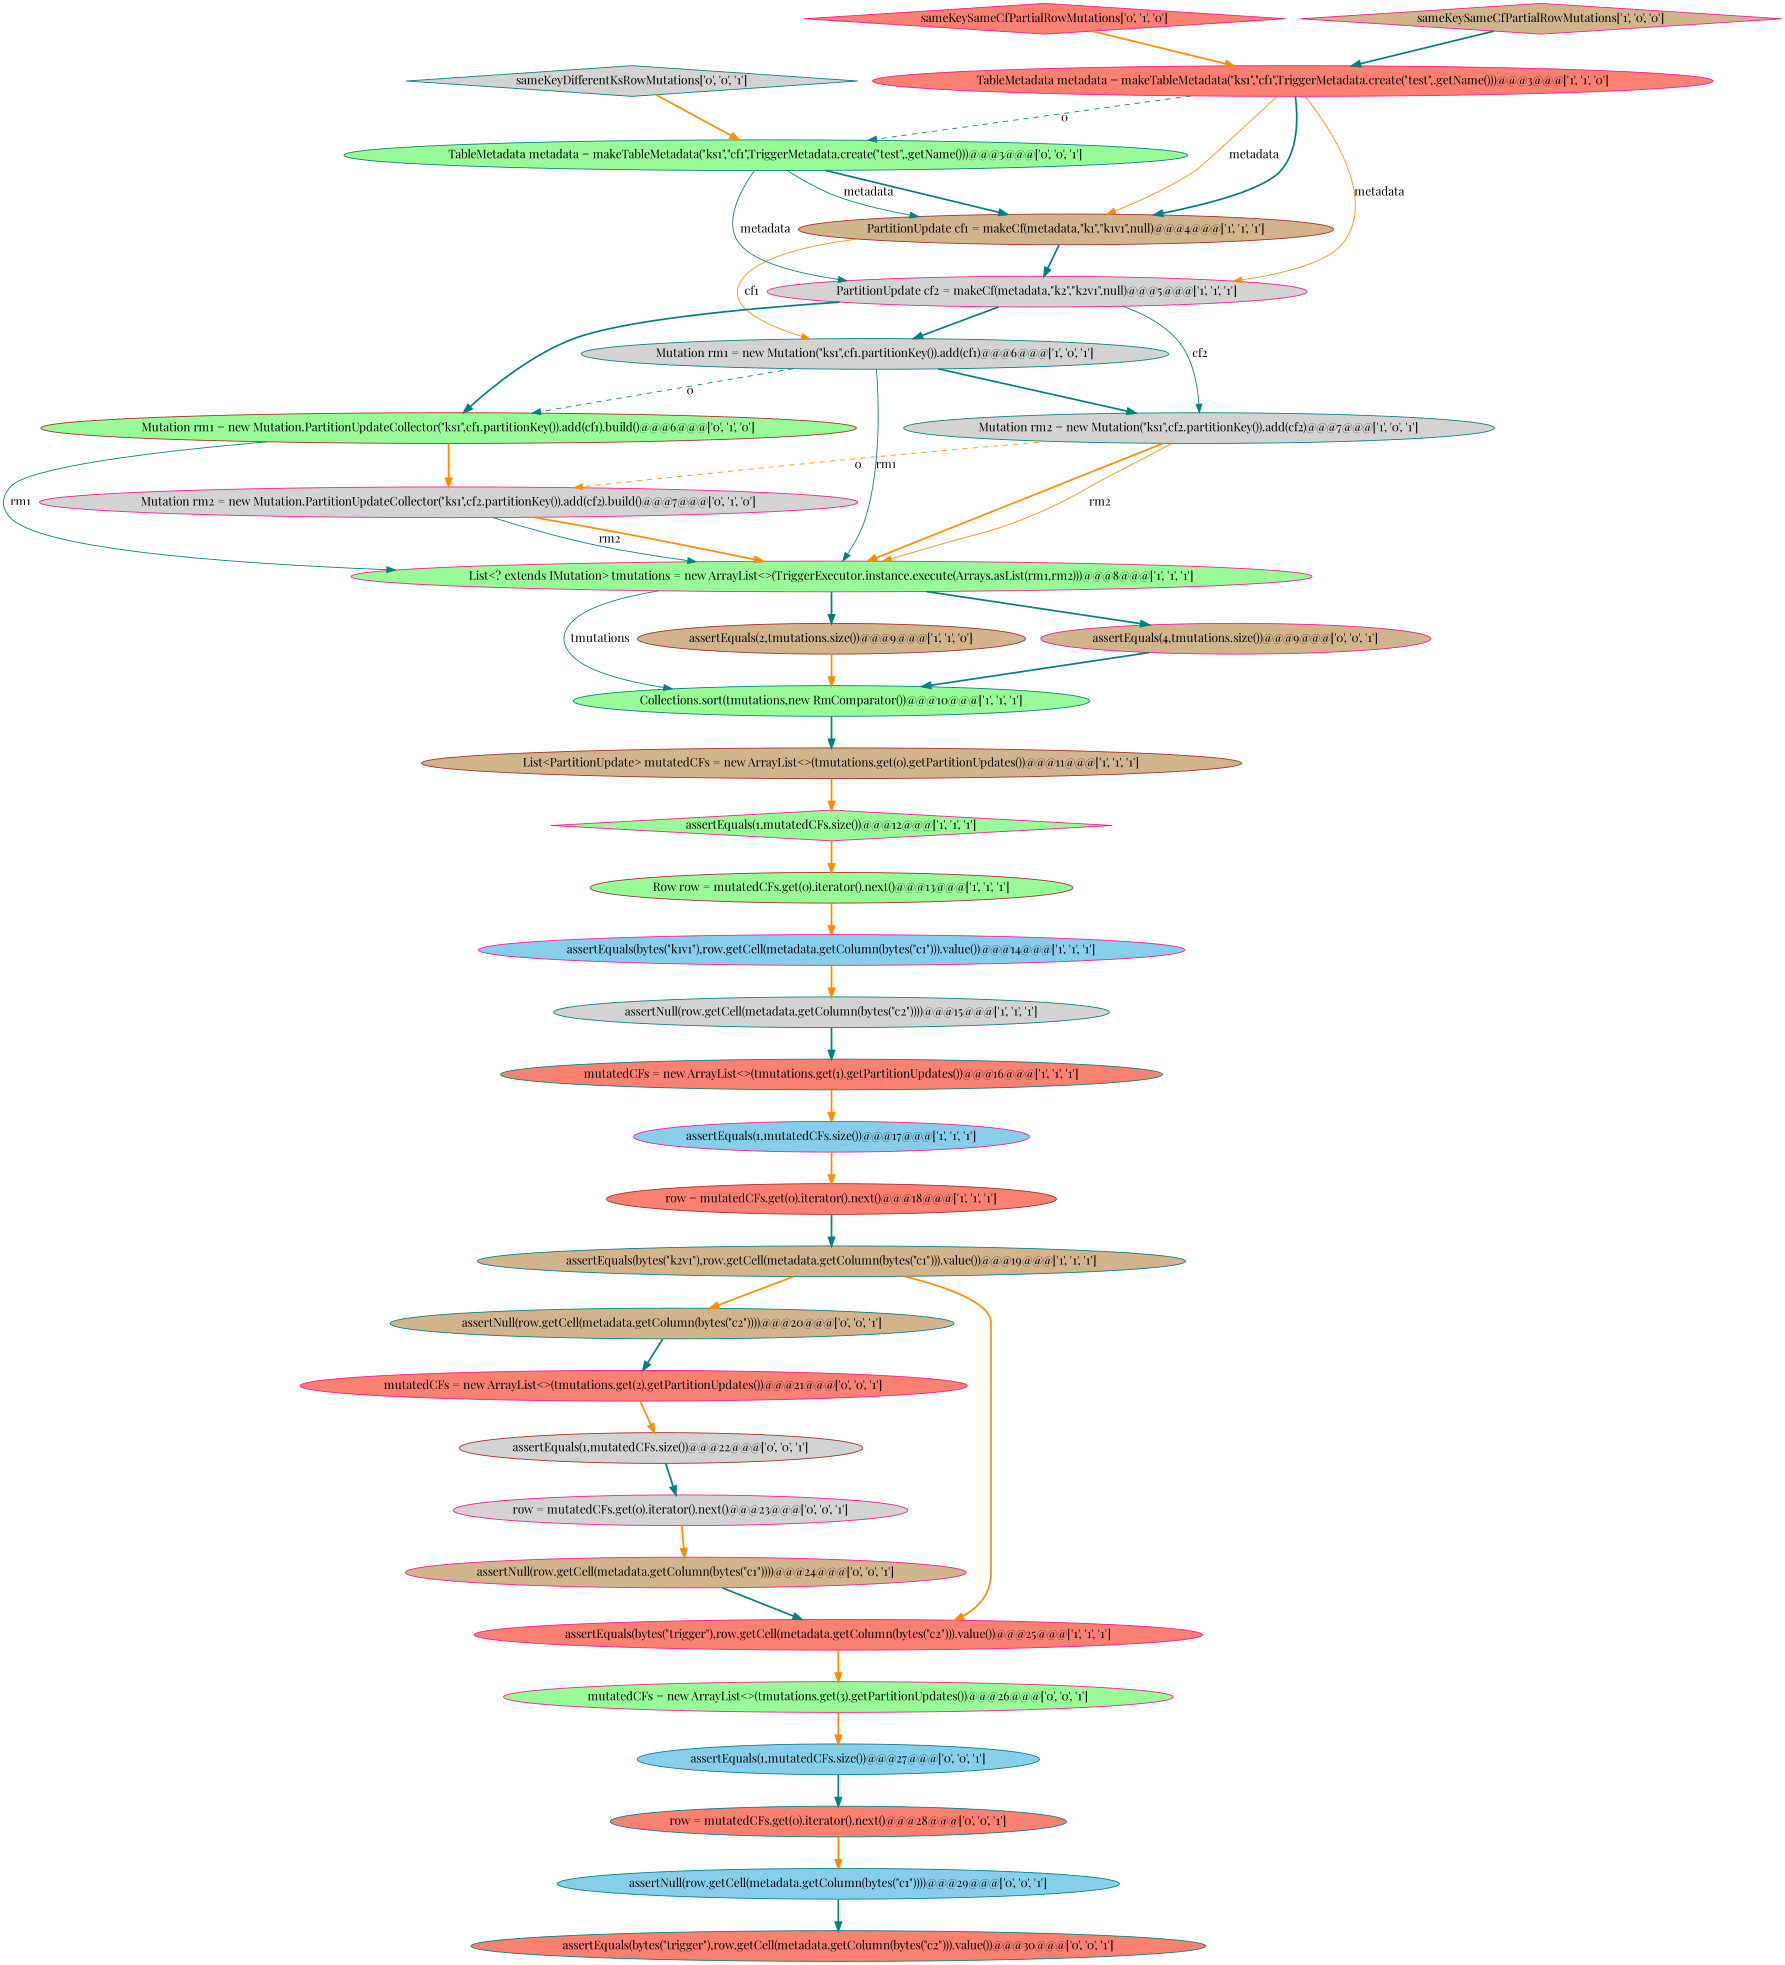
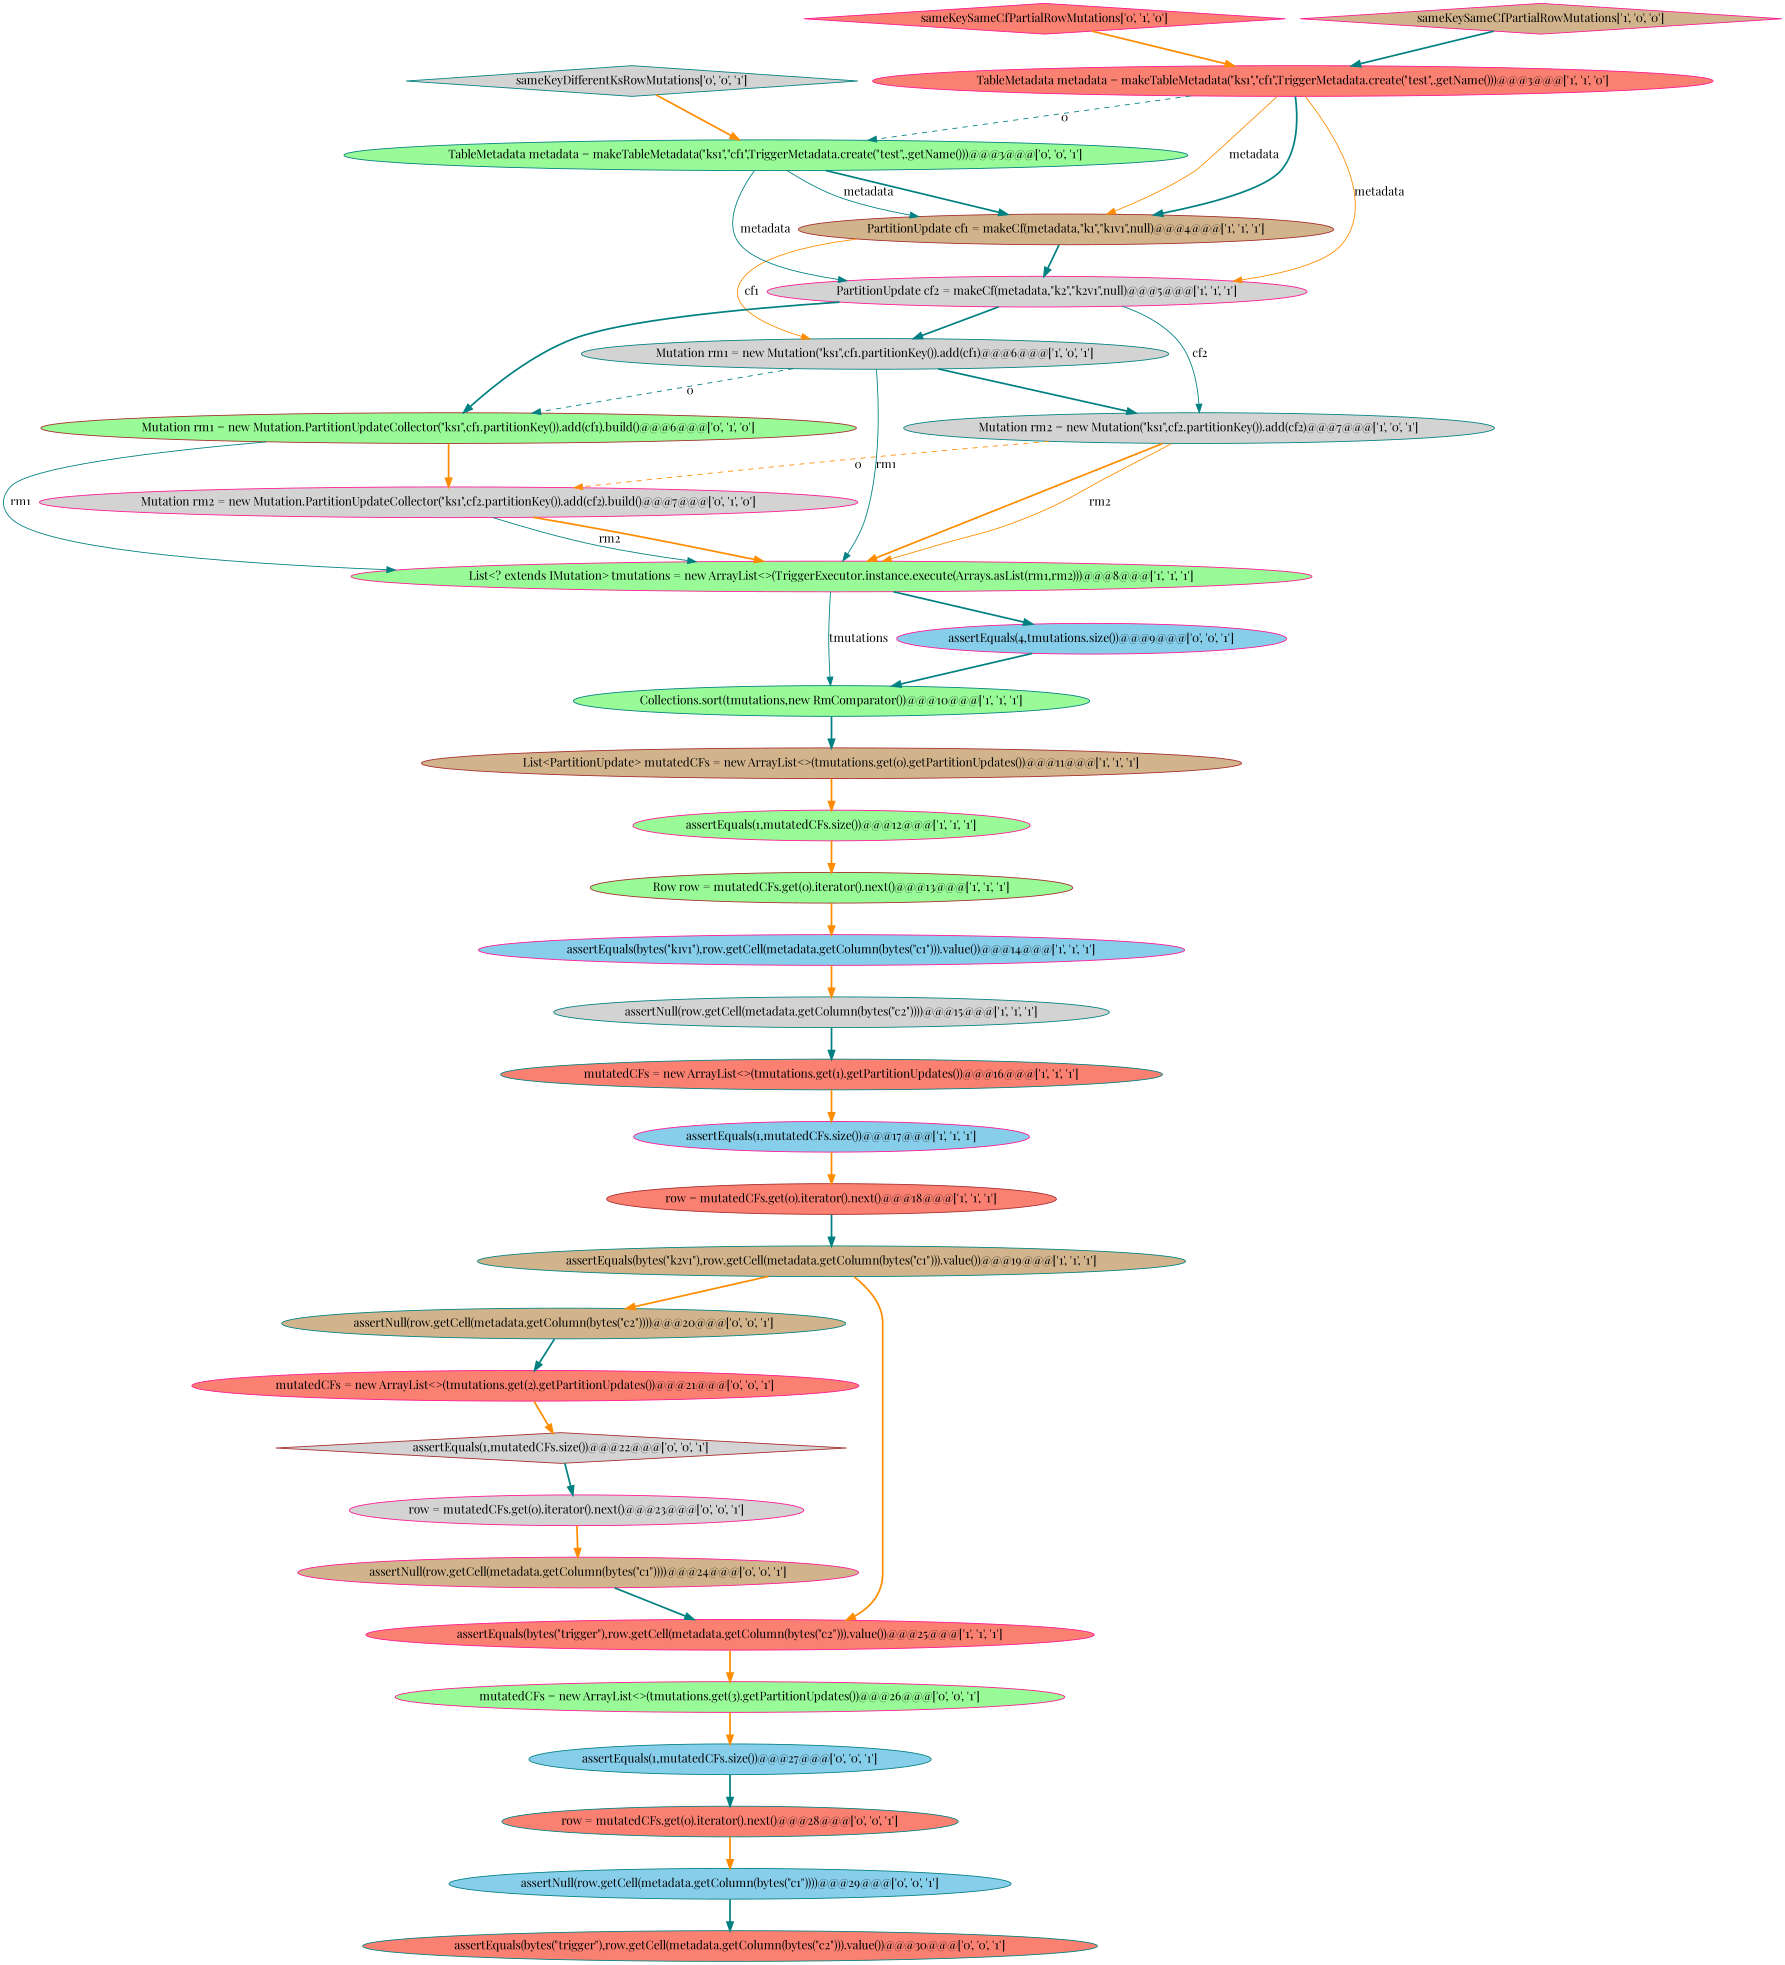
node "assertEquals(2,tmutations.size())@@@9@@@['1', '1', '0']": removed
node "assertEquals(4,tmutations.size())@@@9@@@['0', '0', '1']": fillcolor tan -> skyblue
node "assertEquals(1,mutatedCFs.size())@@@12@@@['1', '1', '1']": shape diamond -> ellipse
node "assertEquals(1,mutatedCFs.size())@@@22@@@['0', '0', '1']": shape ellipse -> diamond
